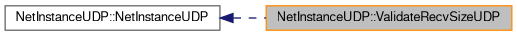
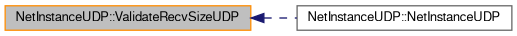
edge "NetInstanceUDP::ValidateRecvSizeUDP" -> "NetInstanceUDP::NetInstanceUDP": reversed
